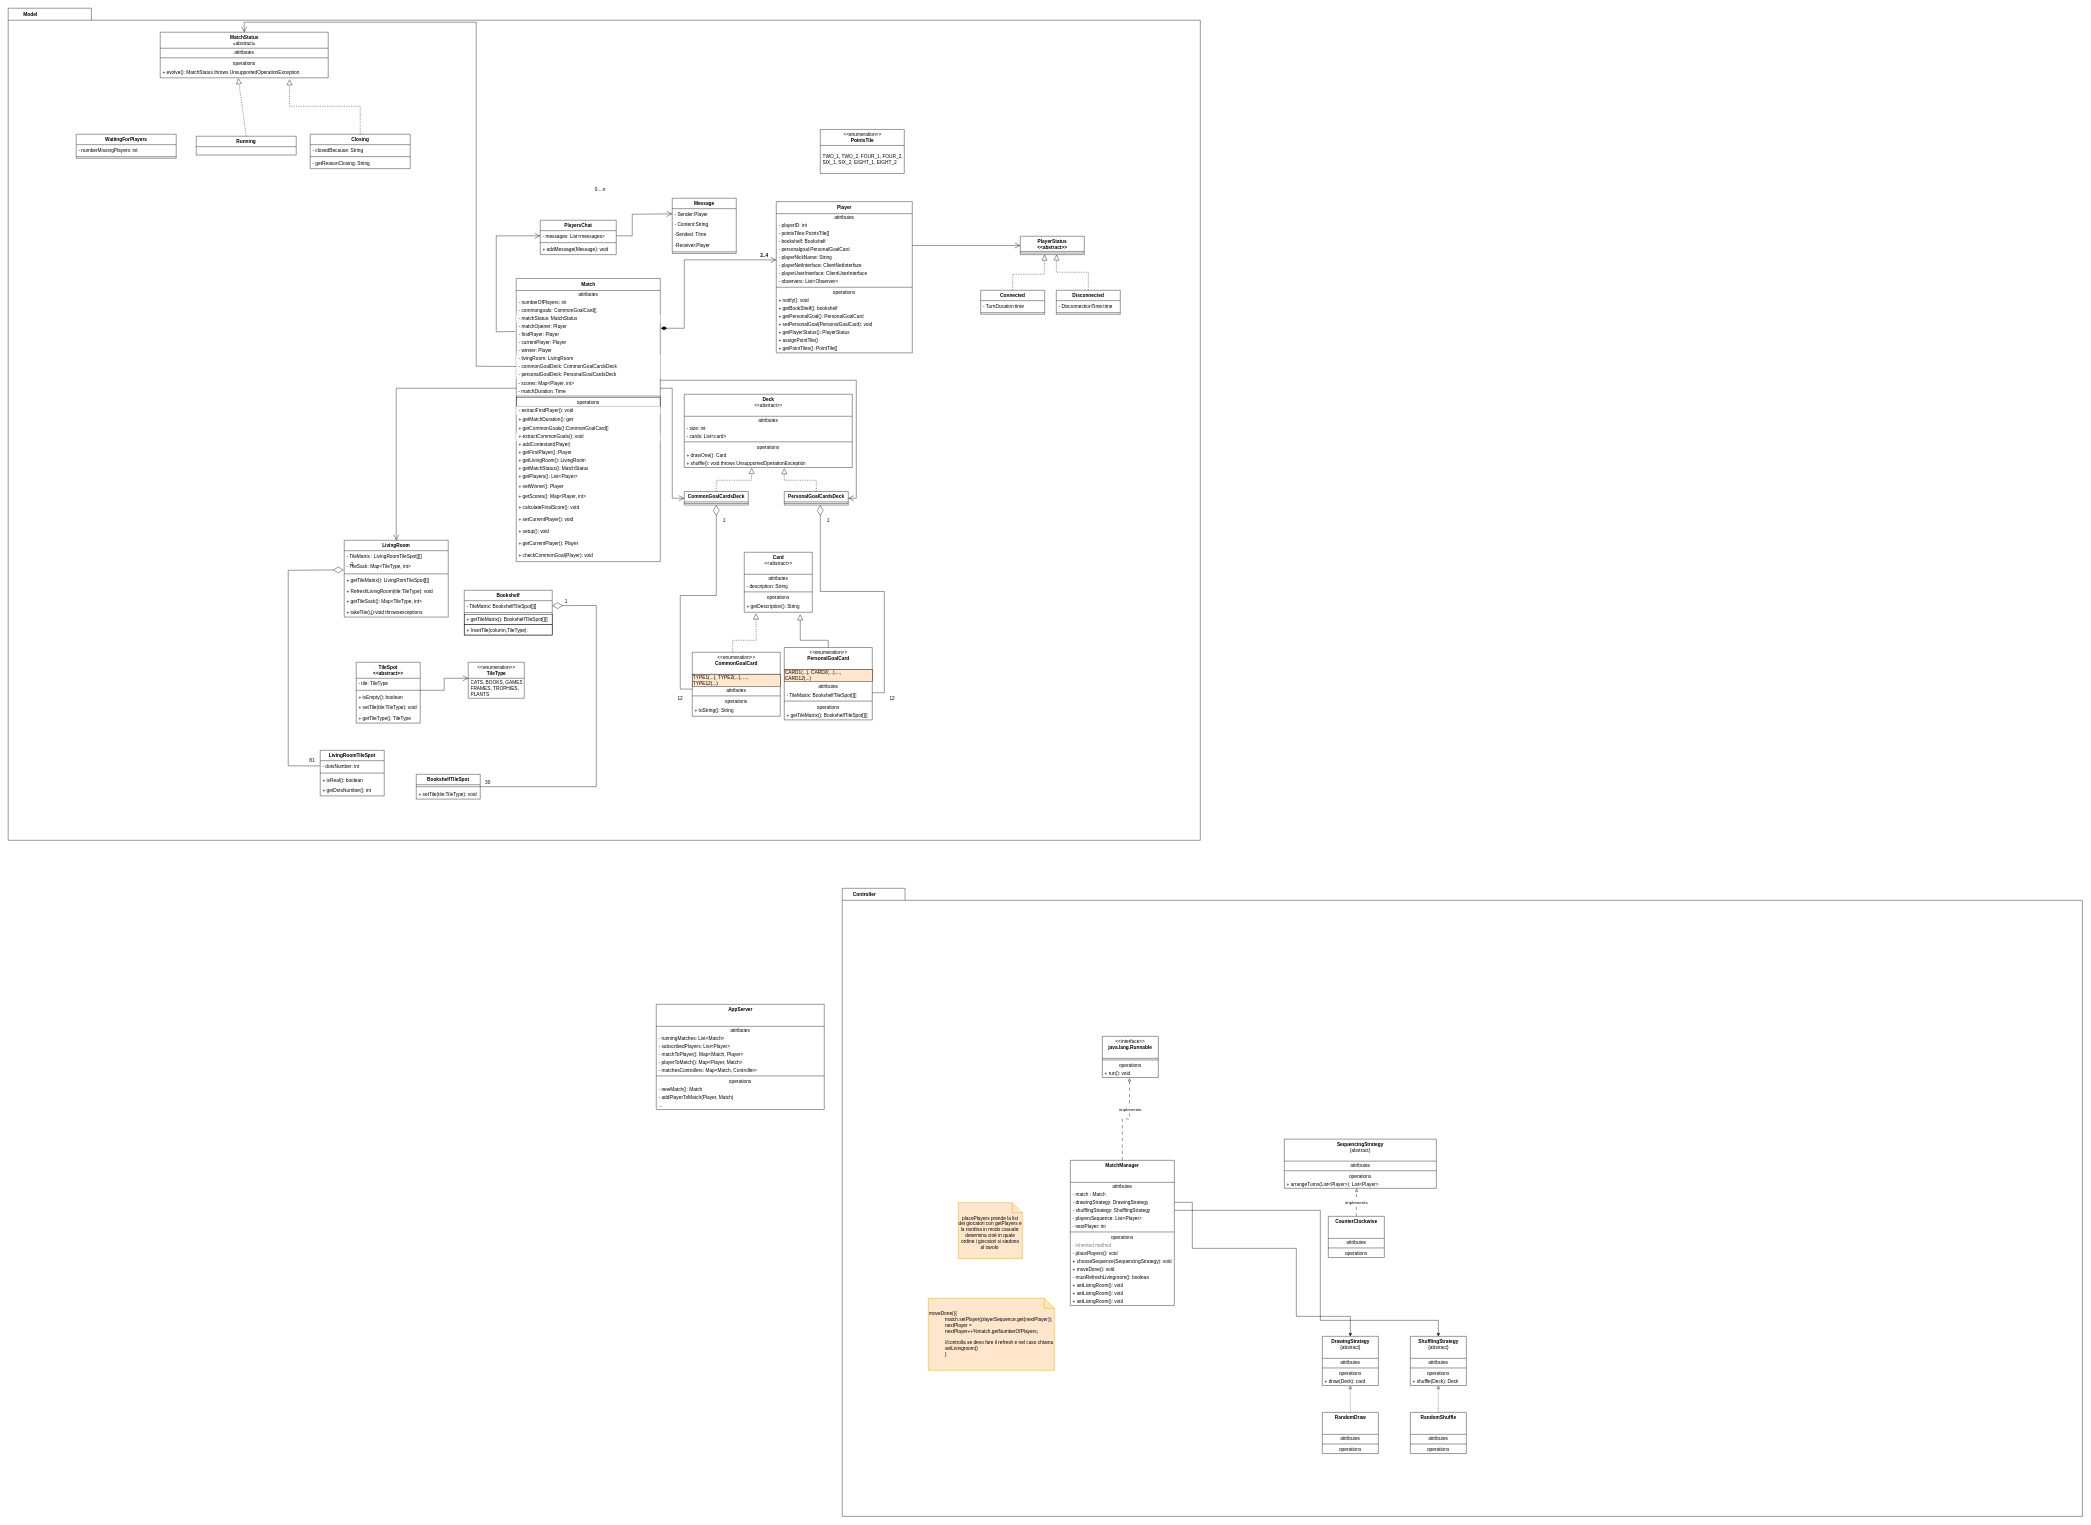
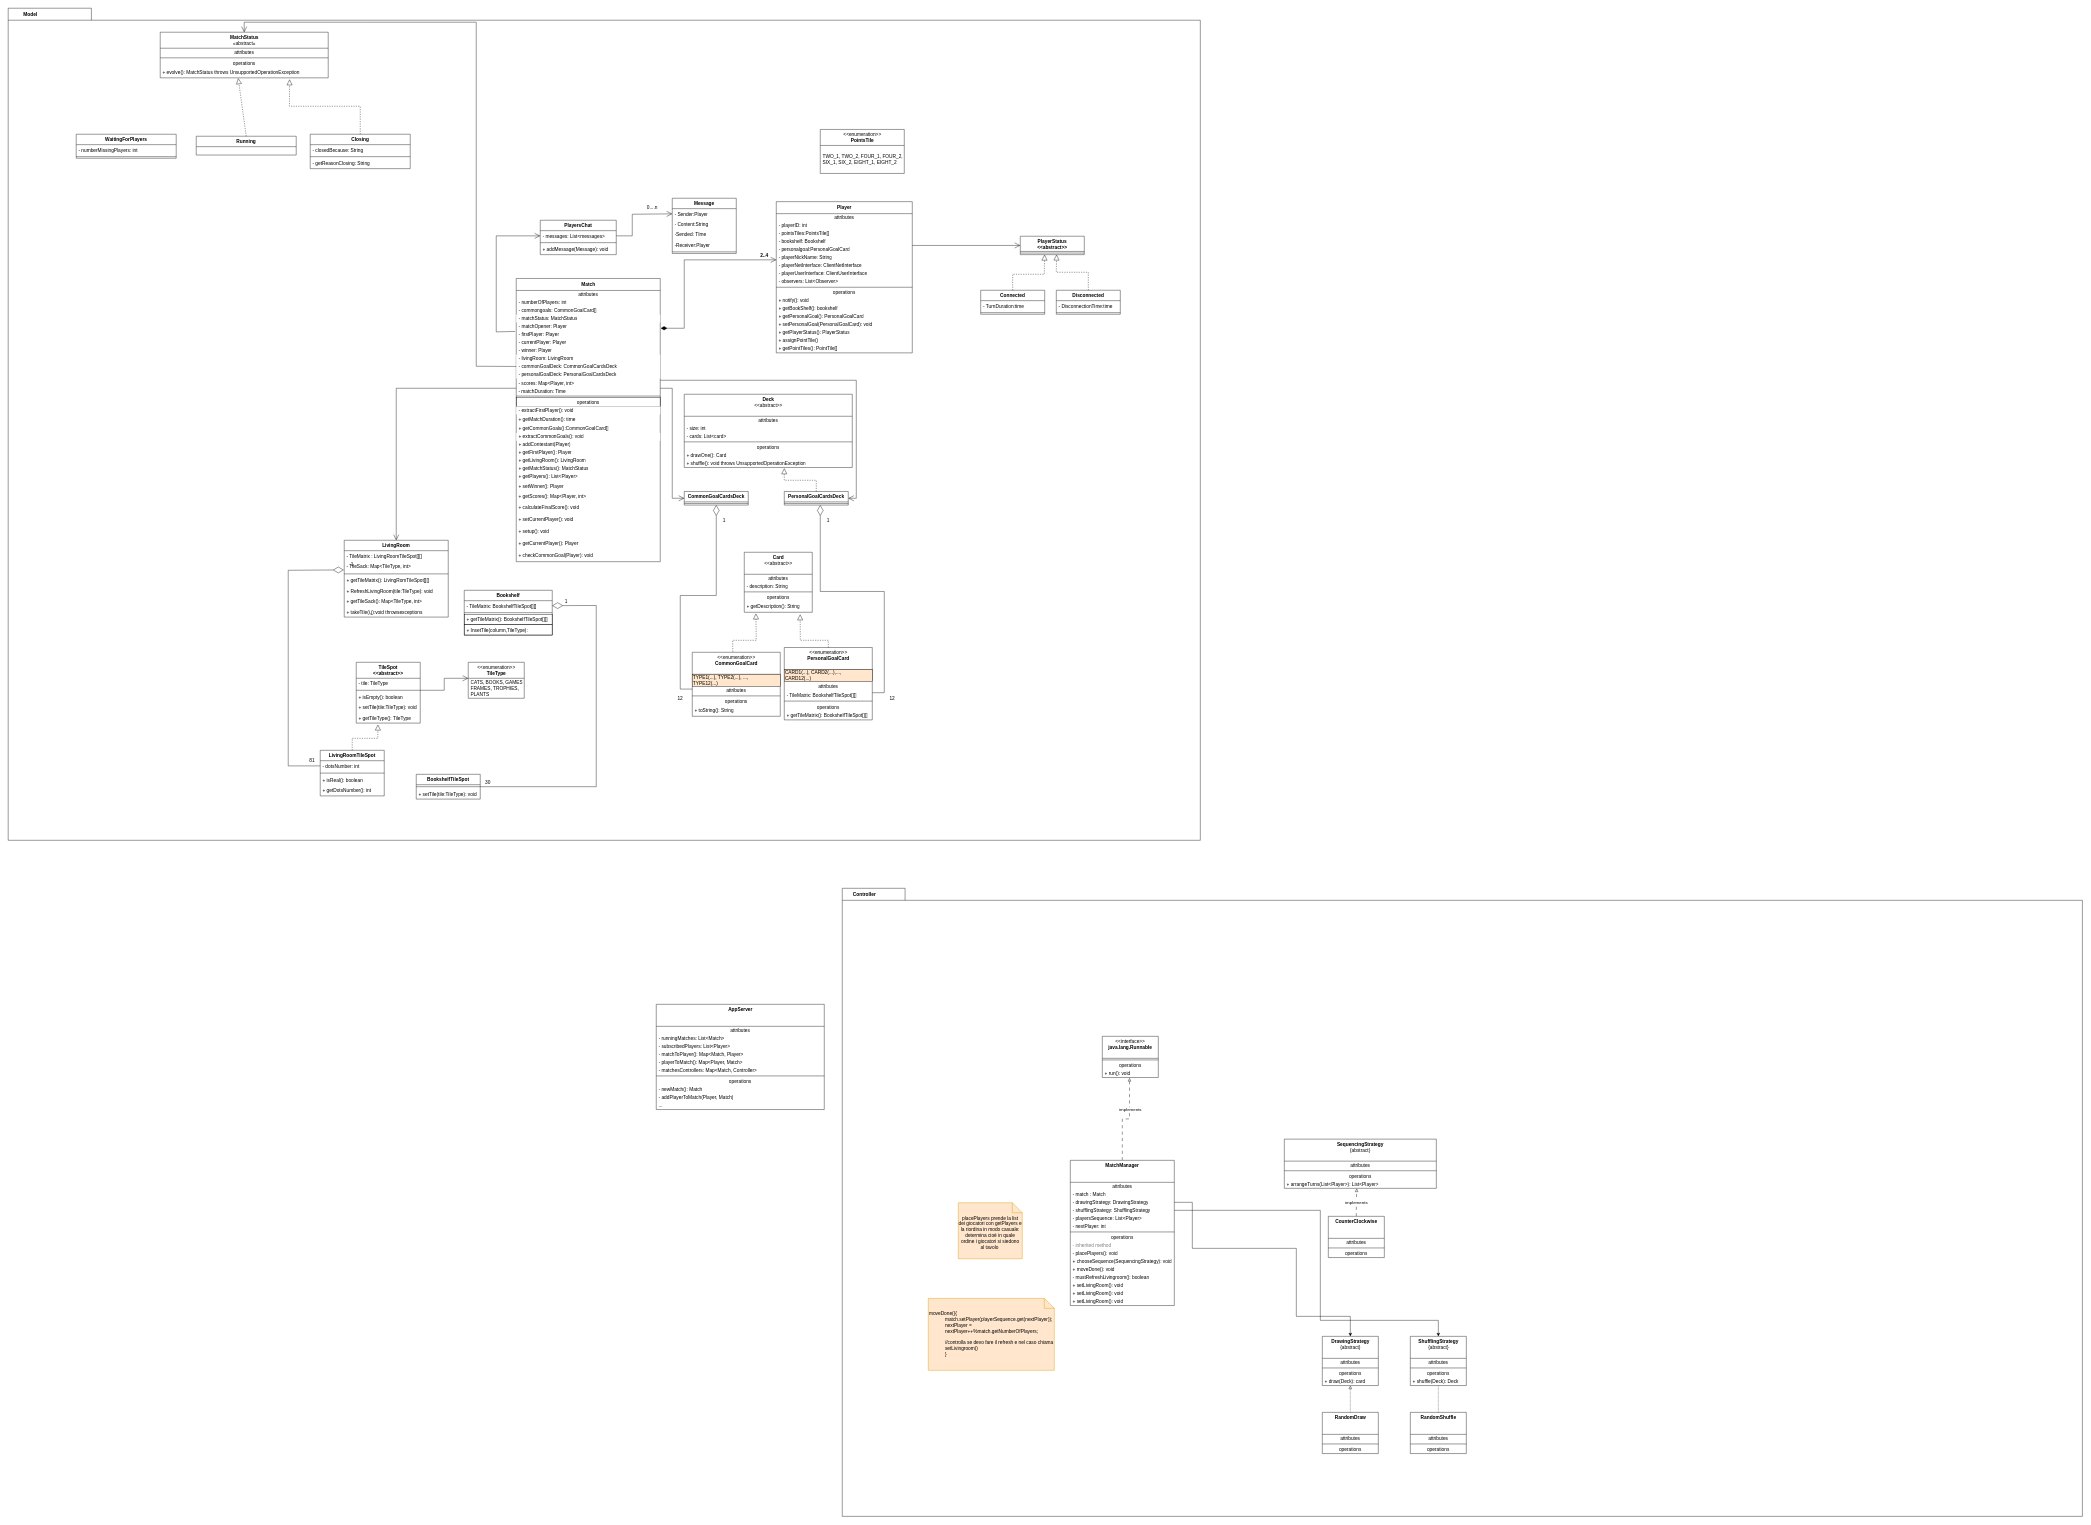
node "0....n": moved (600, 190) -> (652, 208)
node "+ getMatchDuration(): get": label "+ getMatchDuration(): get" -> "+ getMatchDuration(): time"
edge "CommonGoalCardsDeck" -> "+ shuffle(): void throws UnsupportedOperationException": removed
edge "<<enumeration>> PersonalGoalCard" -> "+ getDescription(): String": style solid -> dashed
edge "LivingRoomTileSpot" -> "+ getTileType(): TileType": added
edge "RandomShuffle" -> "ShufflingStrategy {abstract}": arrowhead block -> none
